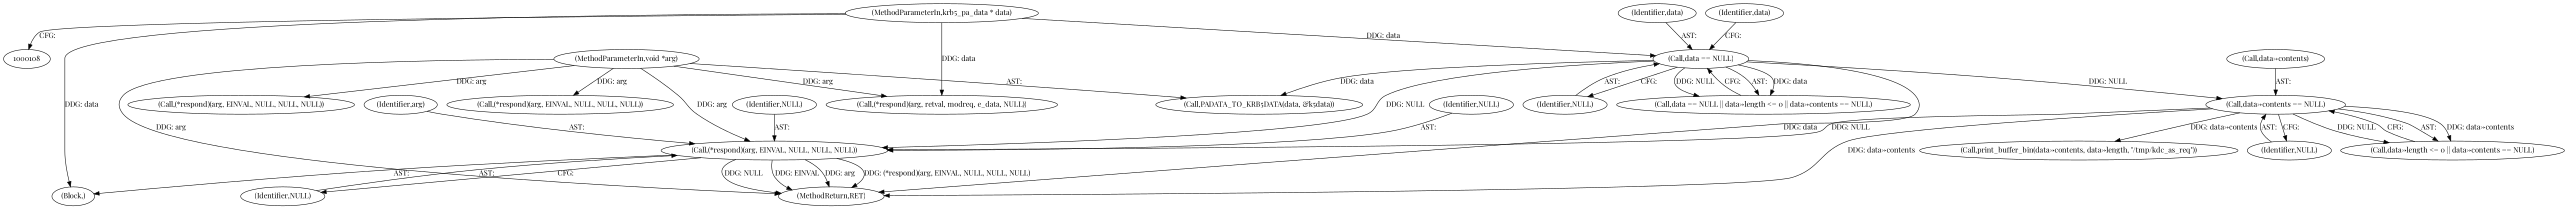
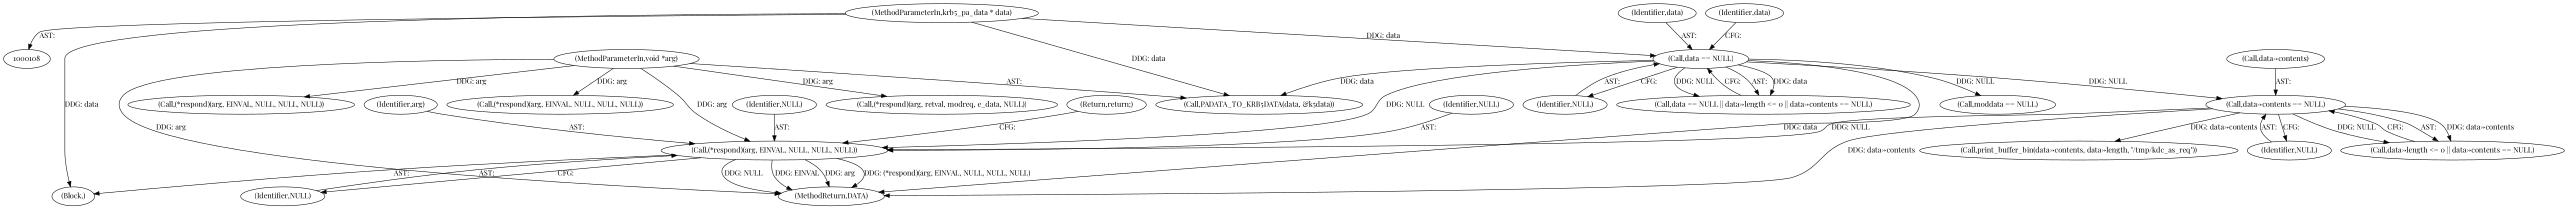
edge "(MethodParameterIn,krb5_pa_data * data)" -> "1000108": label "CFG: " -> "AST: "
edge "(MethodParameterIn,krb5_pa_data * data)" -> "(Call,(*respond)(arg, retval, modreq, e_data, NULL))": now "(MethodParameterIn,krb5_pa_data * data)" -> "(Call,PADATA_TO_KRB5DATA(data, &k5data))"
node "(Return,return;)": added
node "(Call,moddata == NULL)": added
node "(MethodReturn,RET)": label "(MethodReturn,RET)" -> "(MethodReturn,DATA)"
